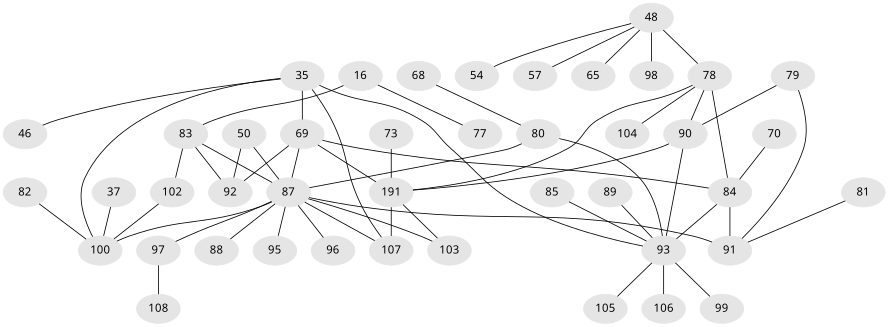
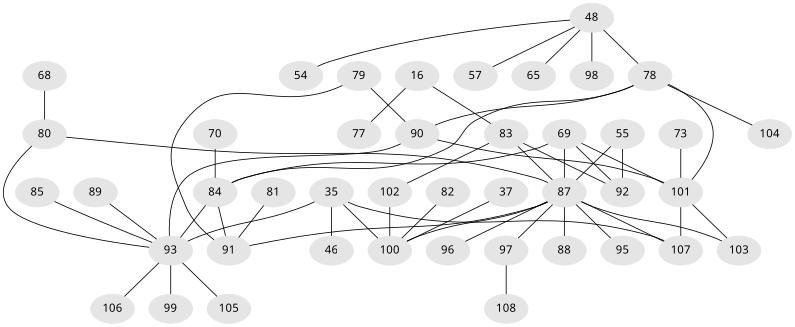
edge "35" -- "69": removed
node "50": label "50" -> "55"
node "191": label "191" -> "101"
